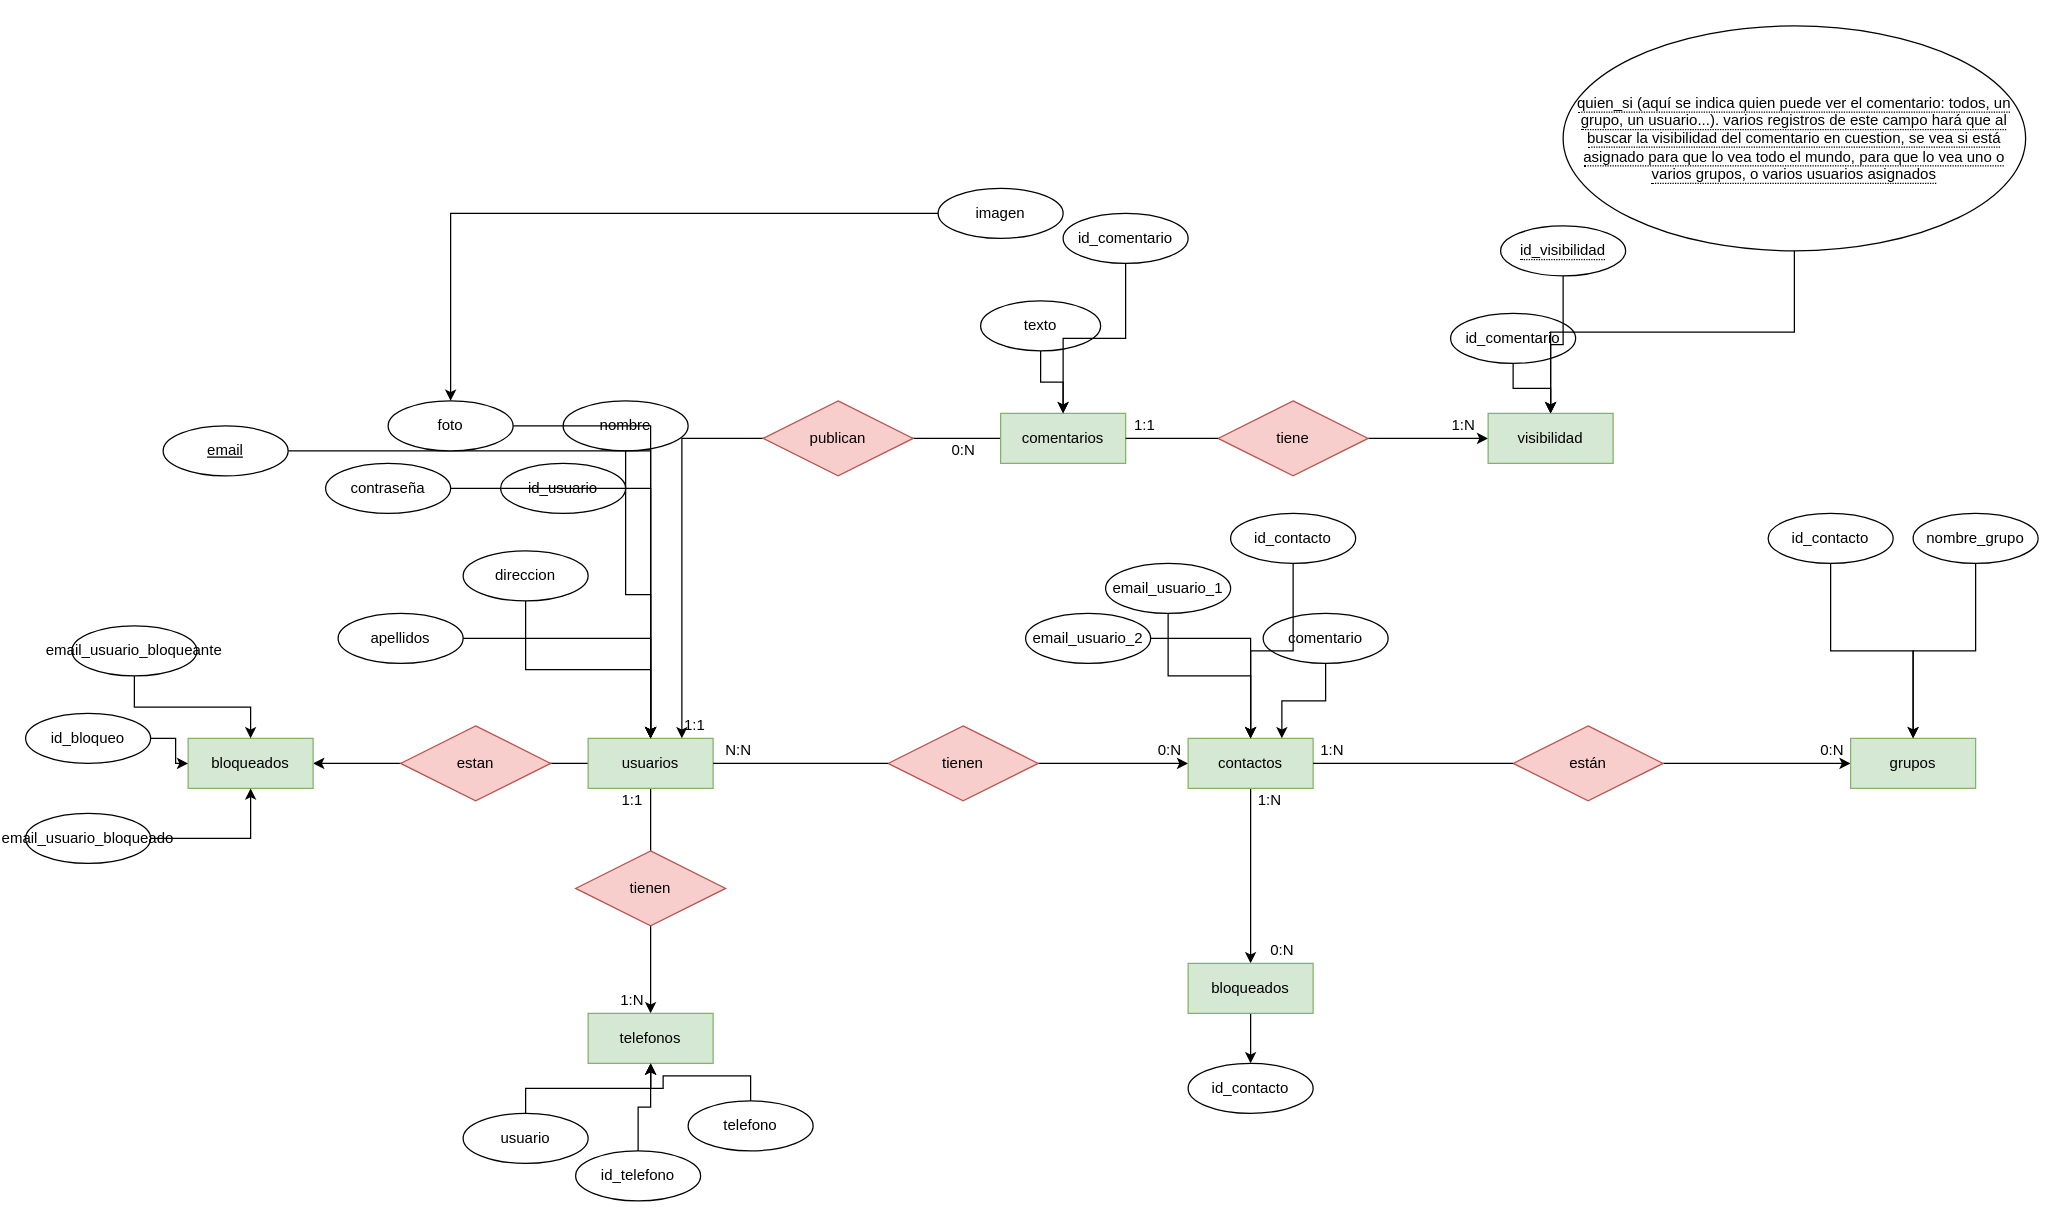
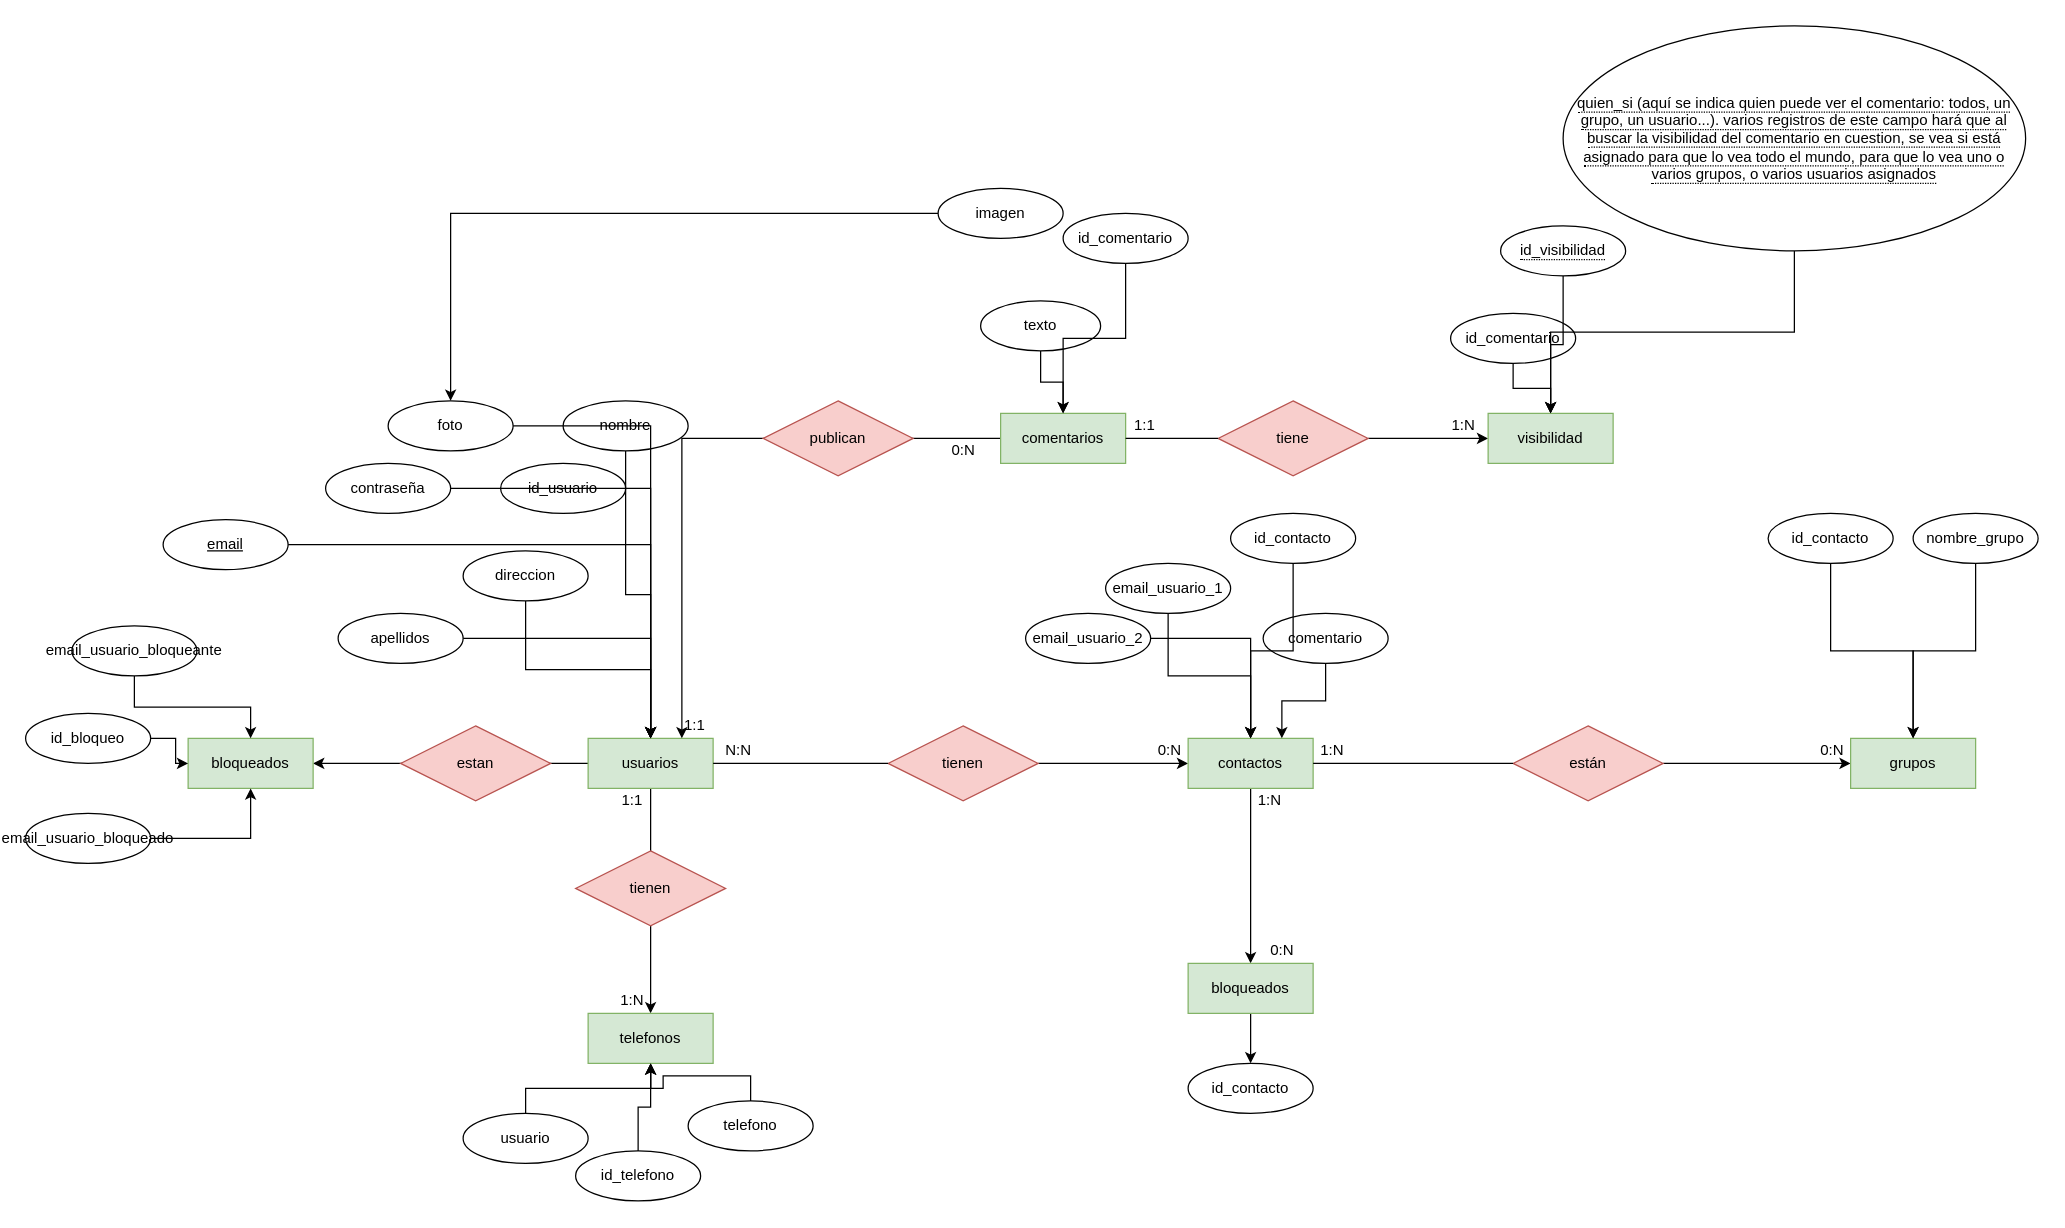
node "email": moved (226, 451) -> (226, 544)
